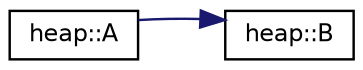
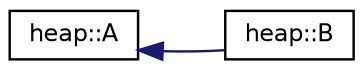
edge "heap::A" -> "heap::B": reversed
